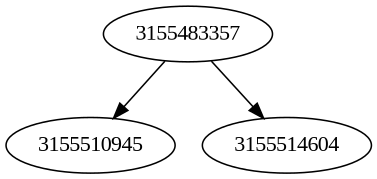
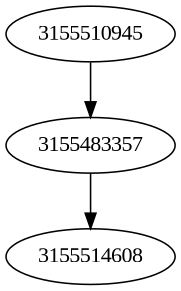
edge "3155483357" -> "3155510945": reversed
node "3155514604": label "3155514604" -> "3155514608"
